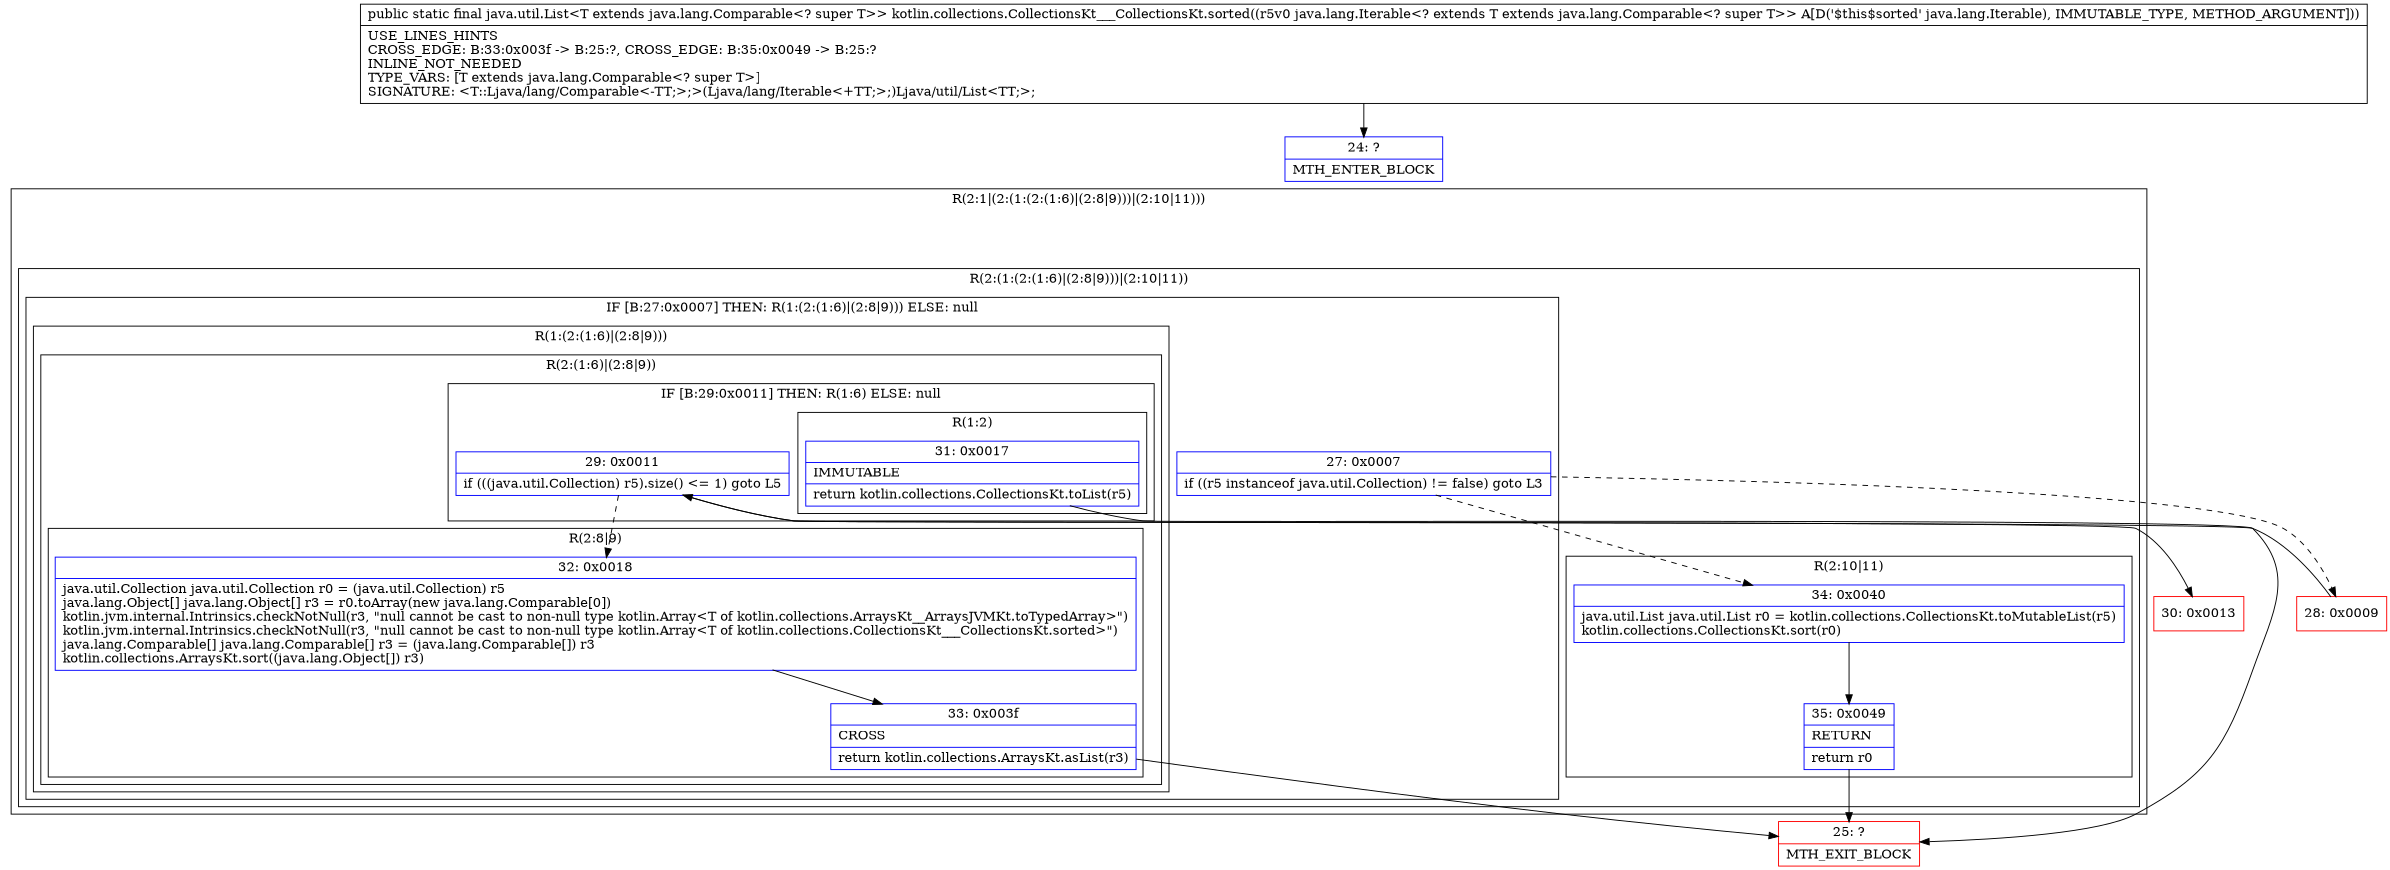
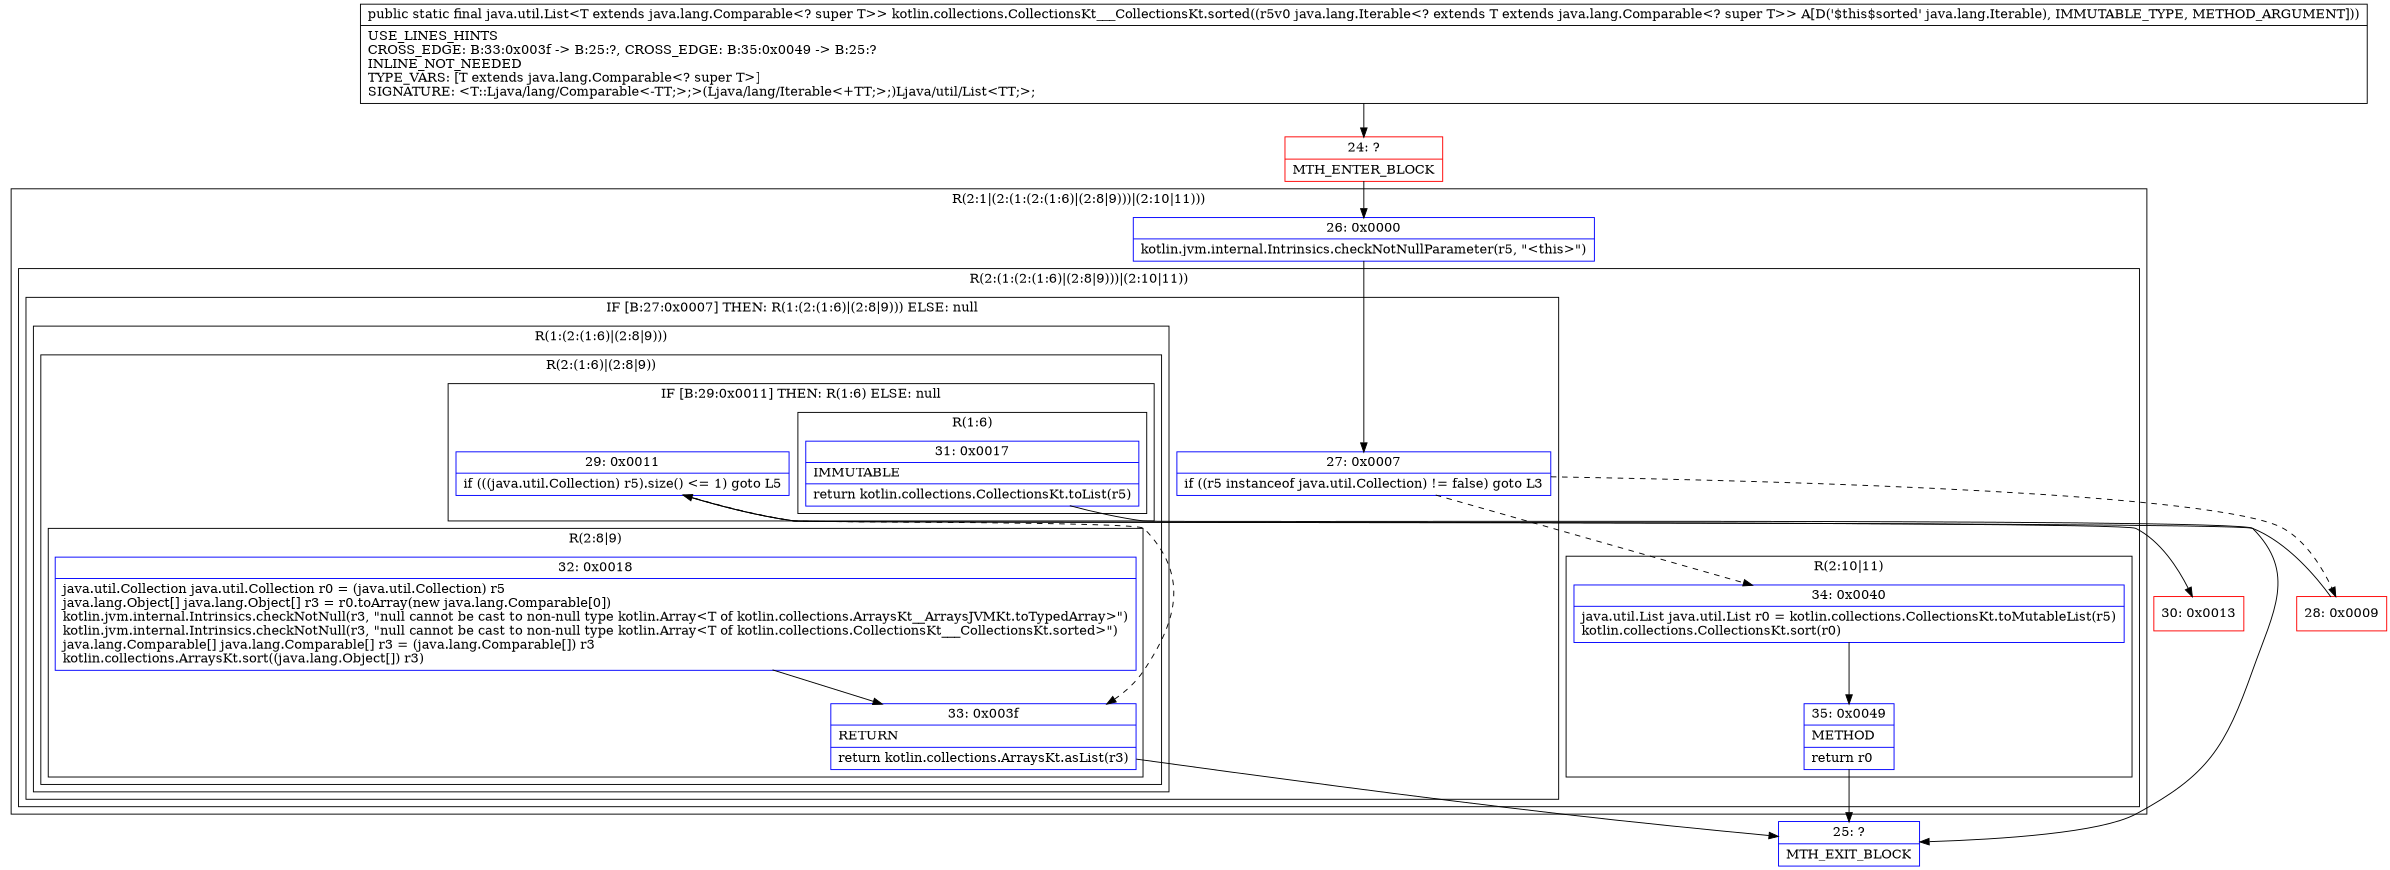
node "24: ?": color blue -> red
node "26: 0x0000": added
cluster "R(1:2)": label "R(1:2)" -> "R(1:6)"
edge "29: 0x0011" -> "32: 0x0018": now "29: 0x0011" -> "33: 0x003f"
node "33: 0x003f": text "CROSS" -> "RETURN"
node "35: 0x0049": text "RETURN" -> "METHOD"
node "25: ?": color red -> blue
